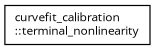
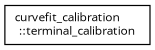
node "curvefit_calibration ::terminal_nonlinearity": label "curvefit_calibration ::terminal_nonlinearity" -> "curvefit_calibration ::terminal_calibration"
